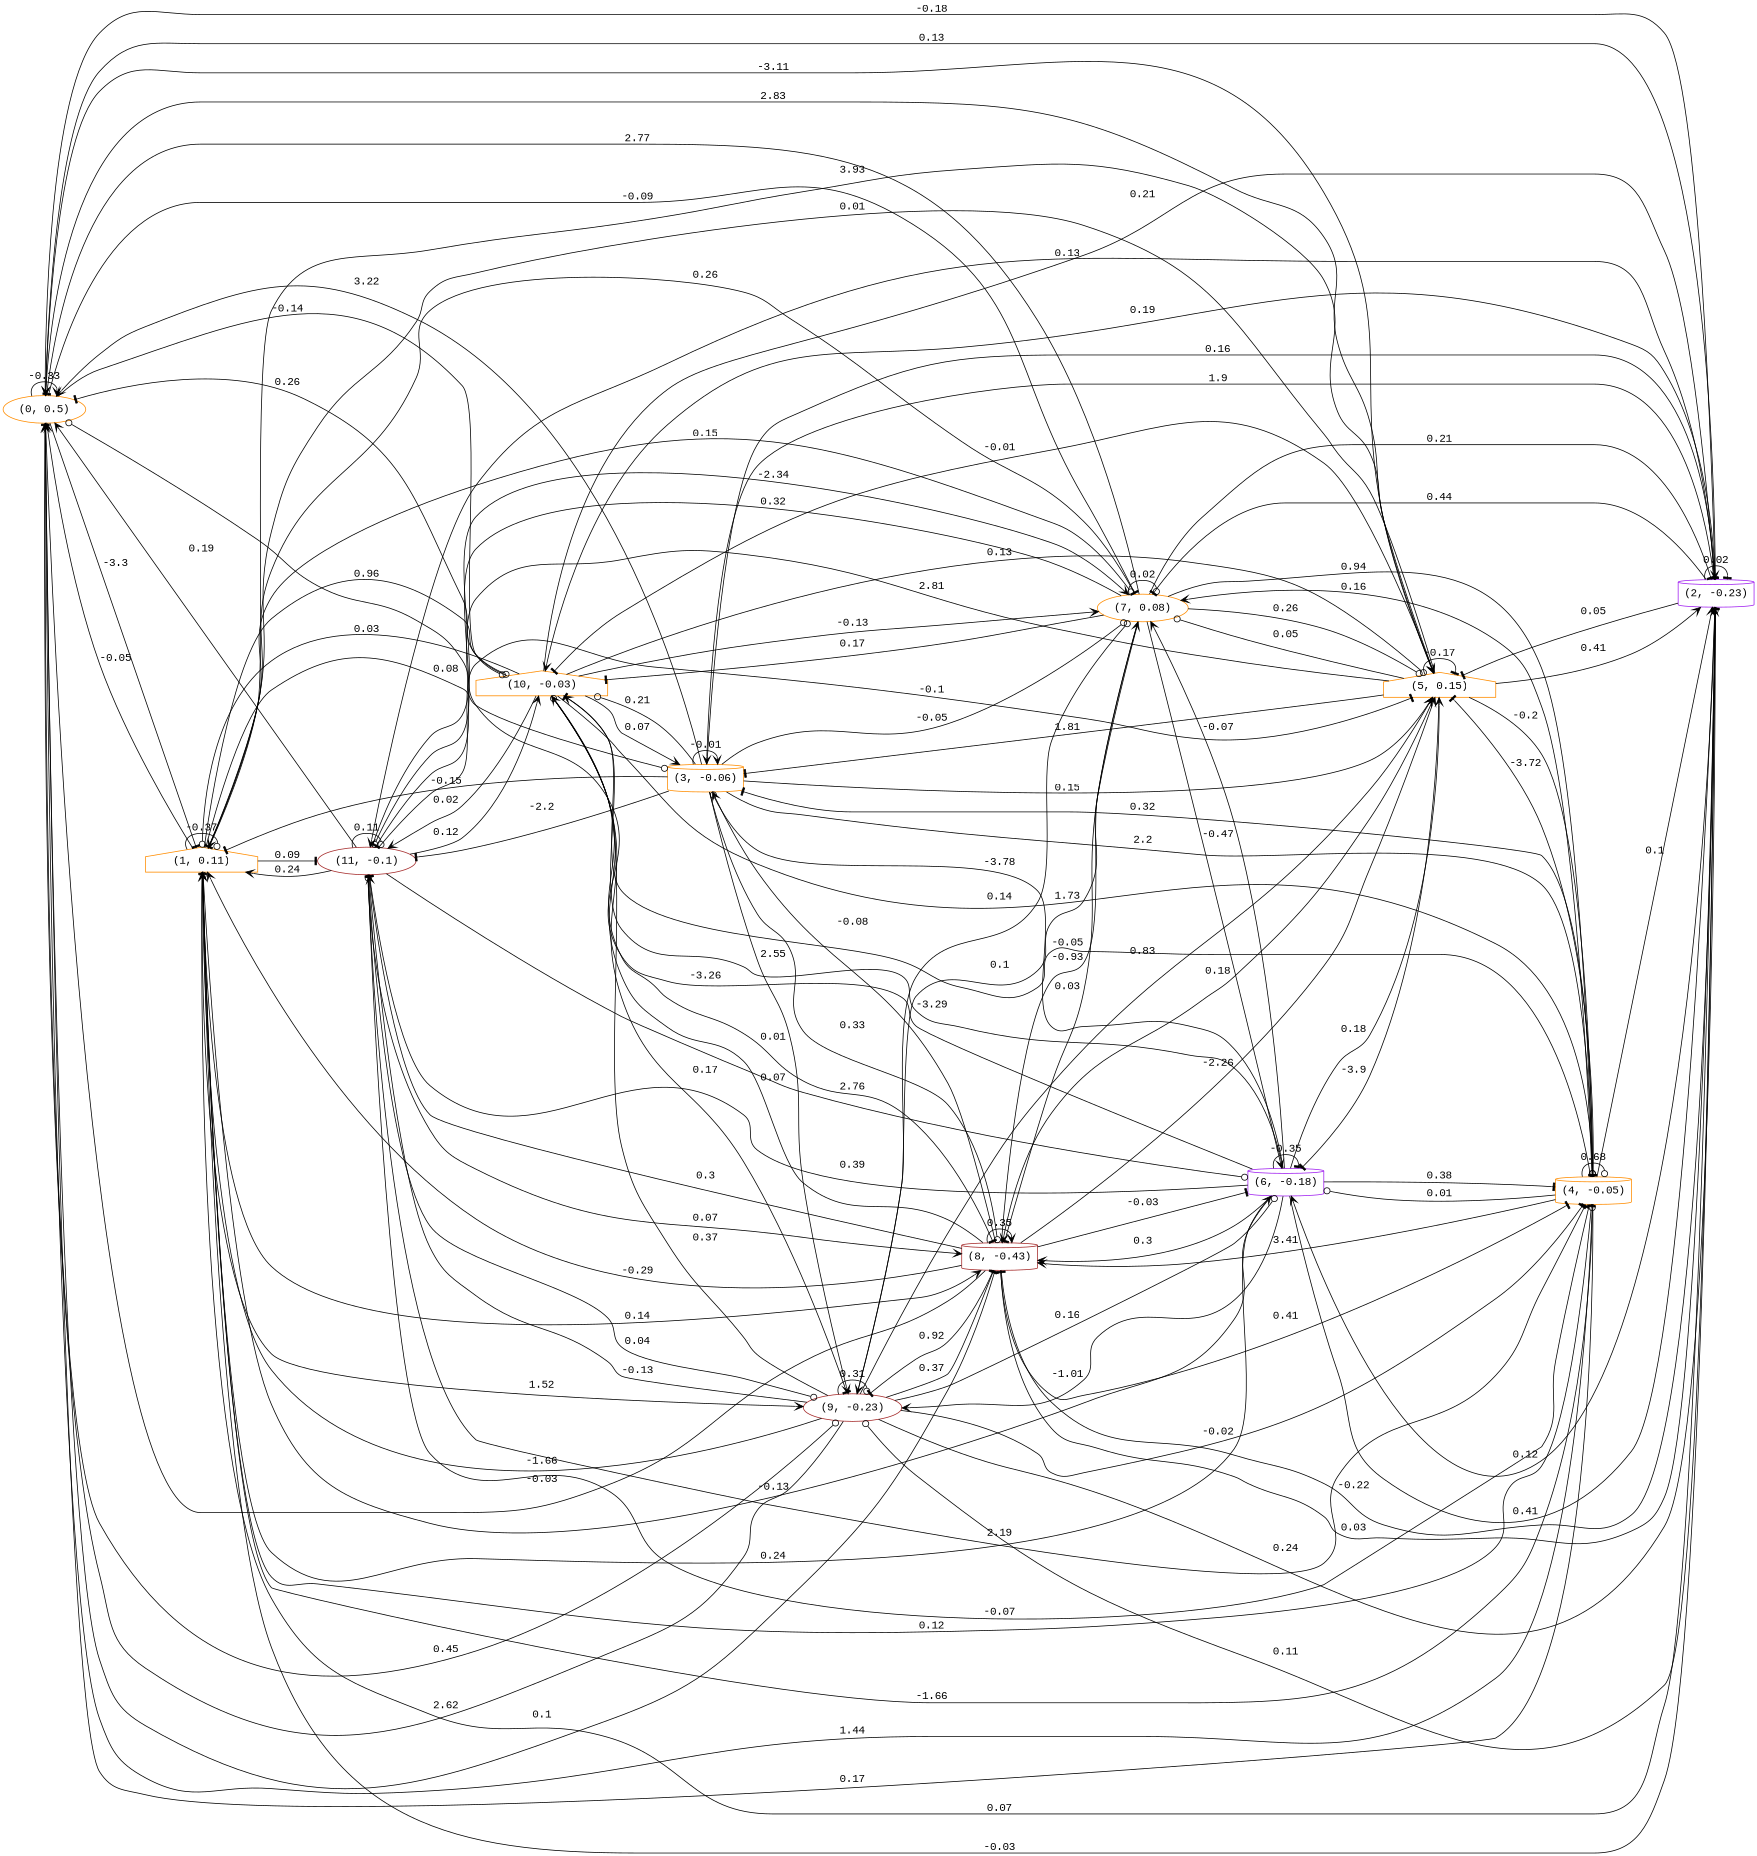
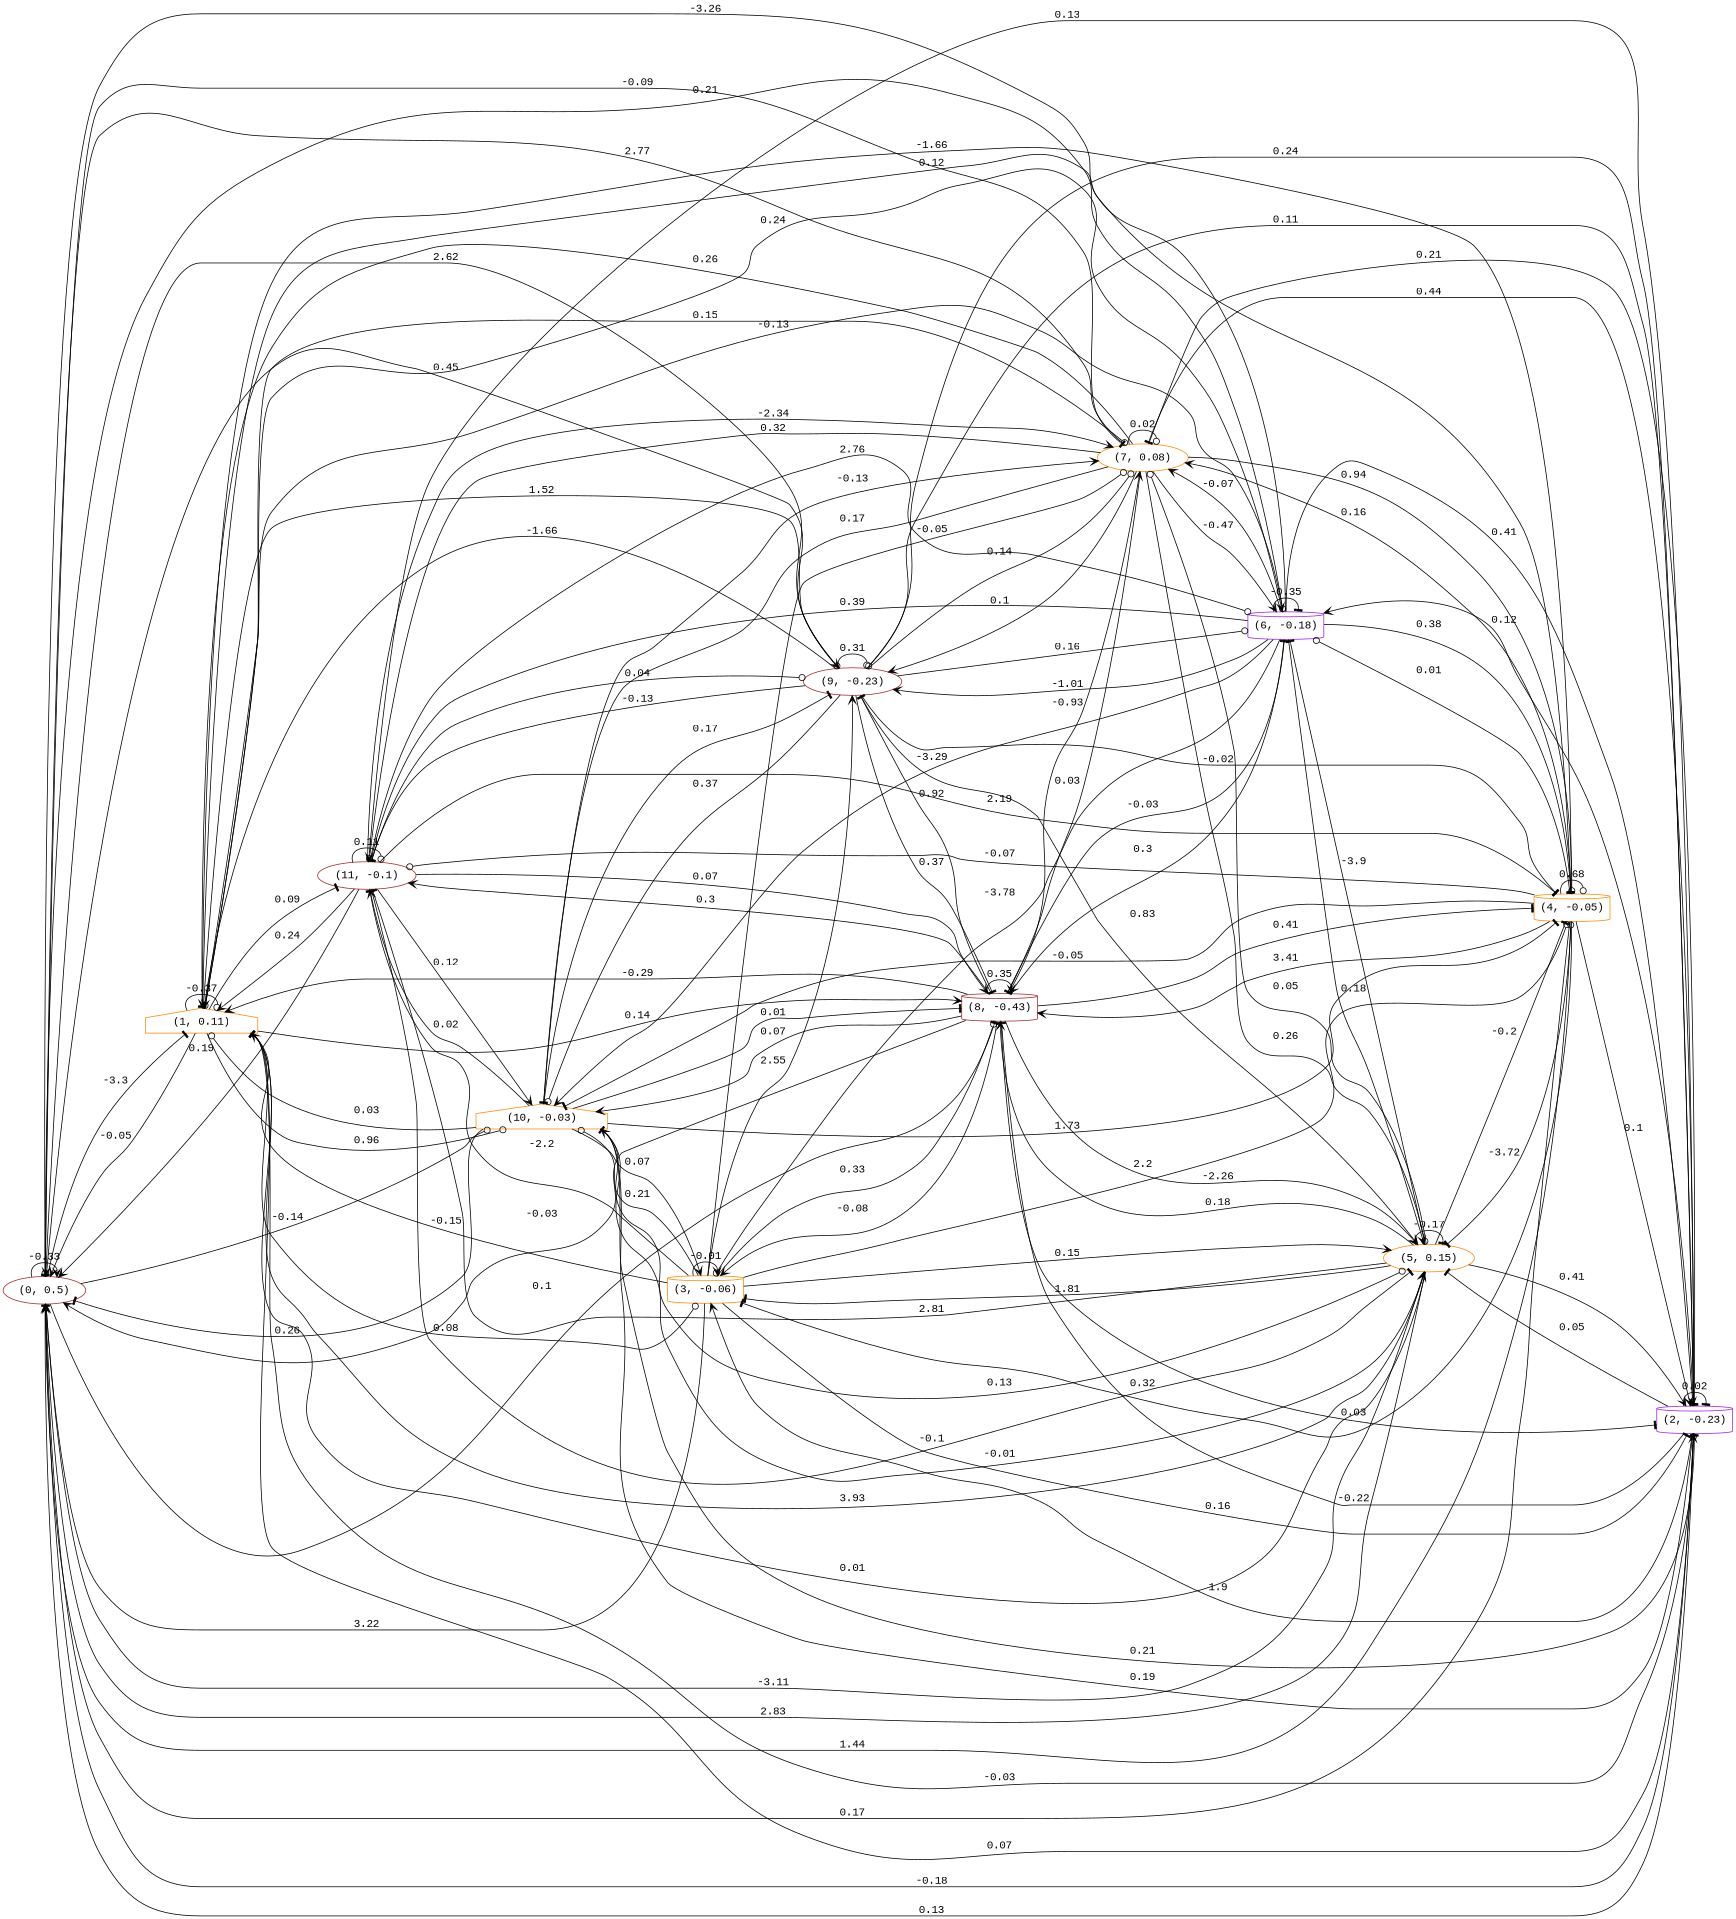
edge "(0, 0.5)" -> "(6, -0.18)": added, label "0.21"
node "(0, 0.5)": color darkorange -> brown
node "(5, 0.15)": shape house -> ellipse
